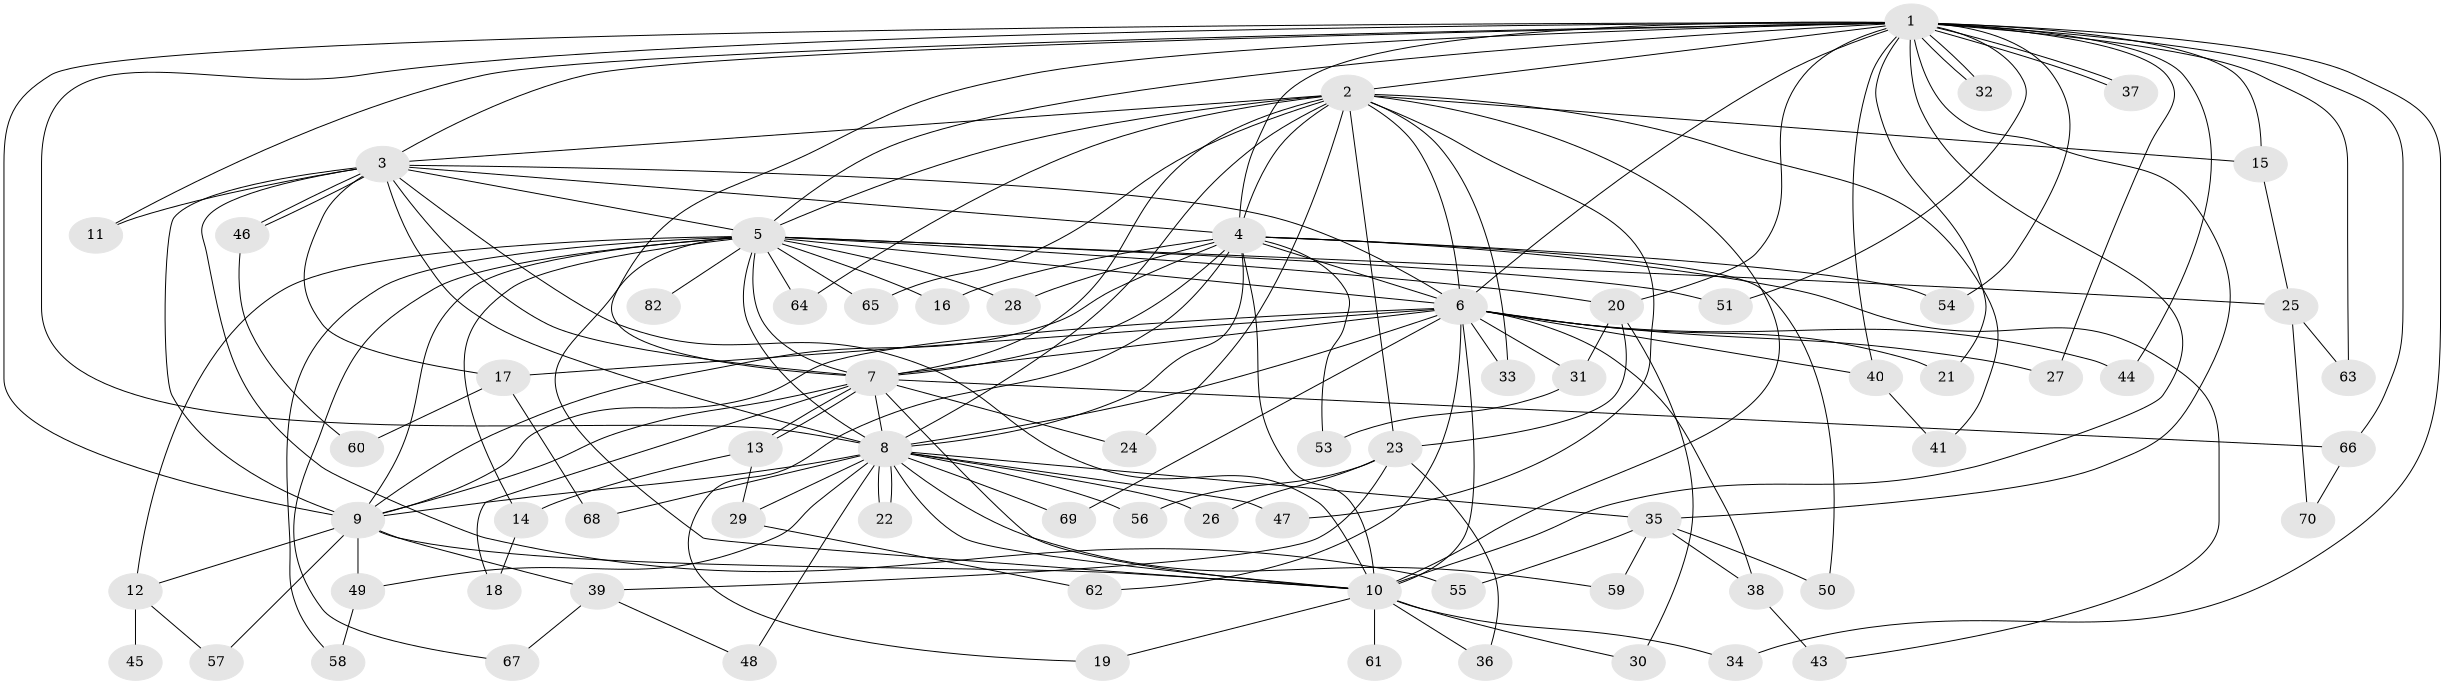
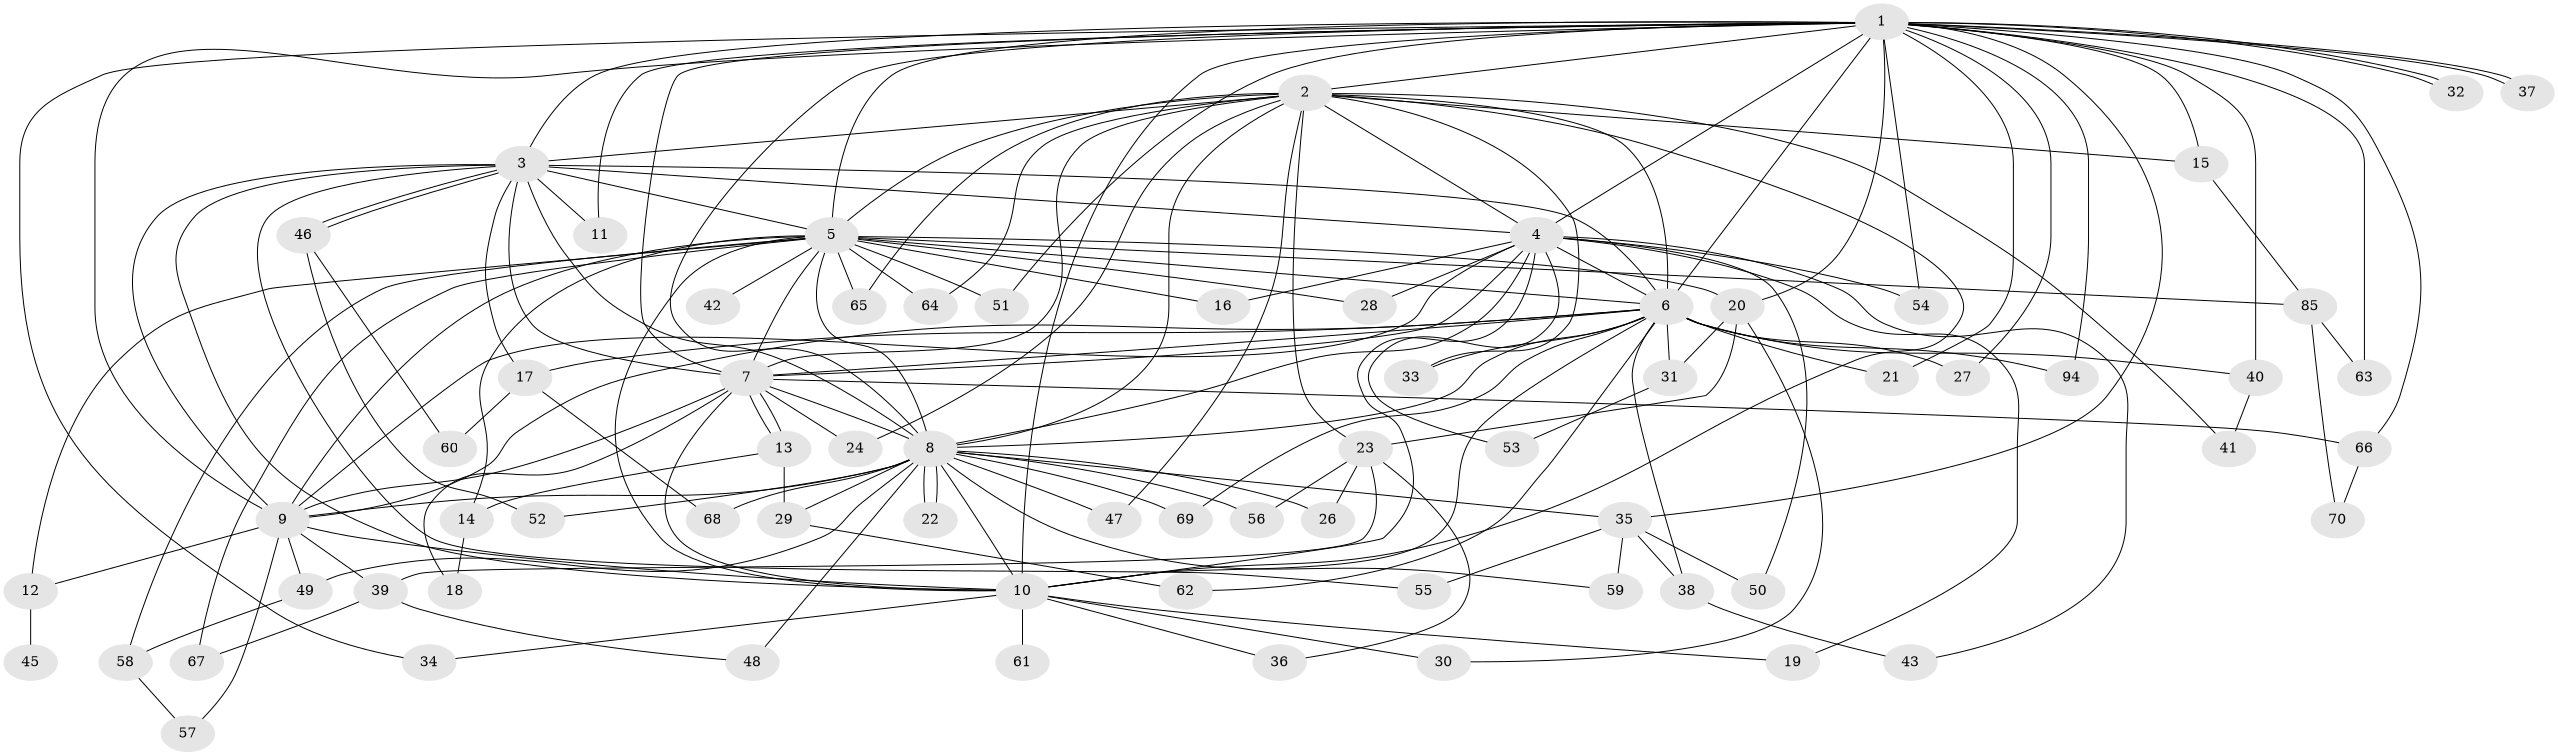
node "82": label "82" -> "42"
node "25": label "25" -> "85"
node "44": label "44" -> "94"
node "52": added
edge "12" -- "57": now "58" -- "57"
